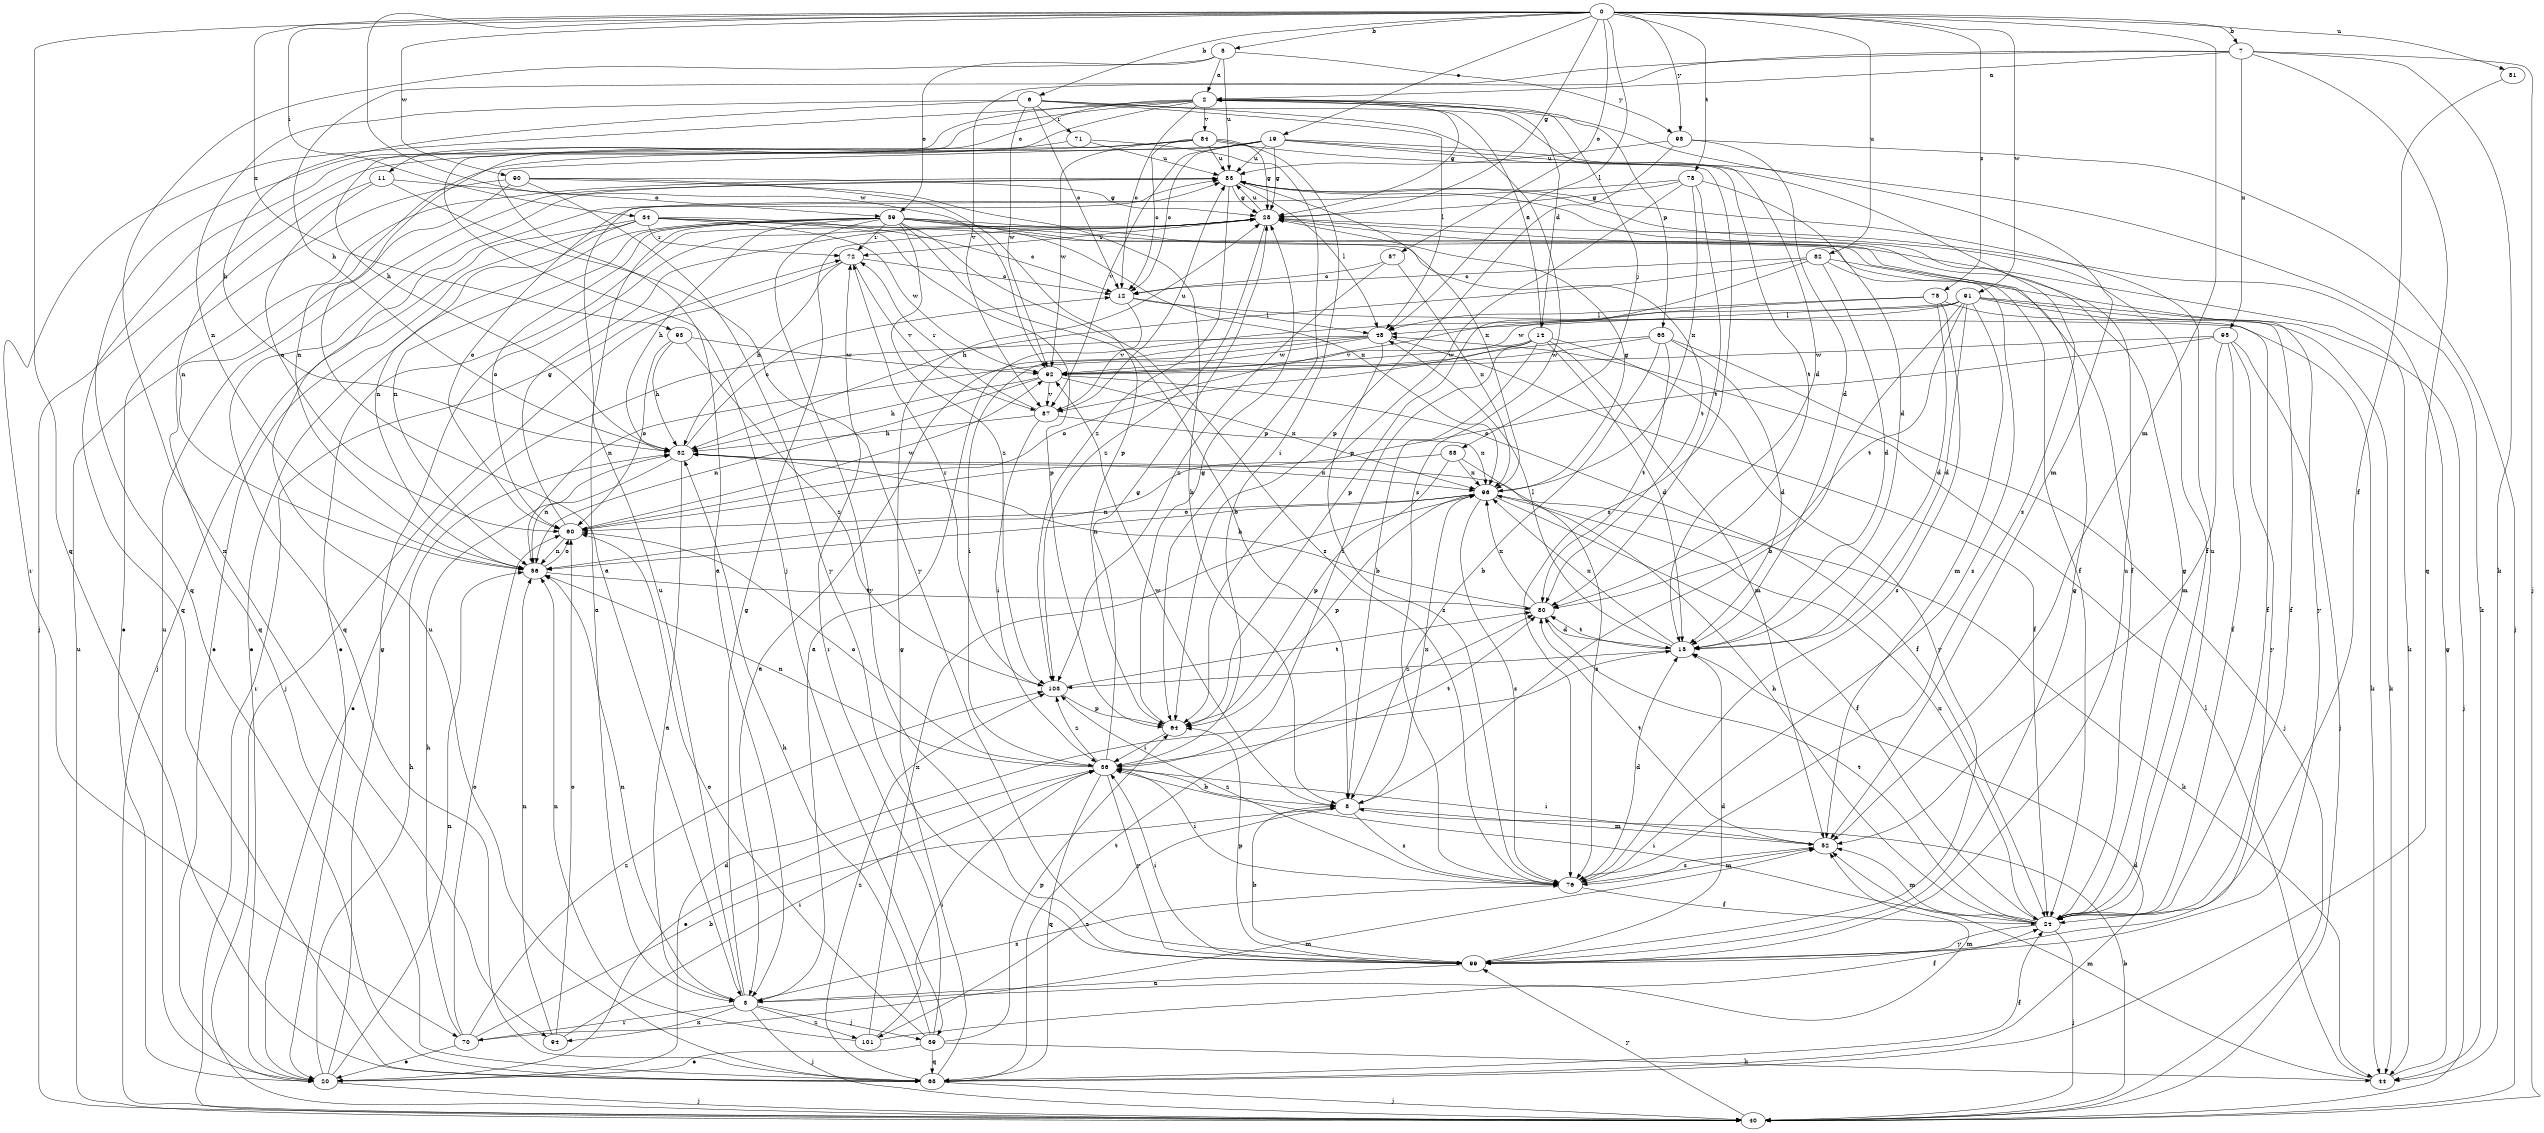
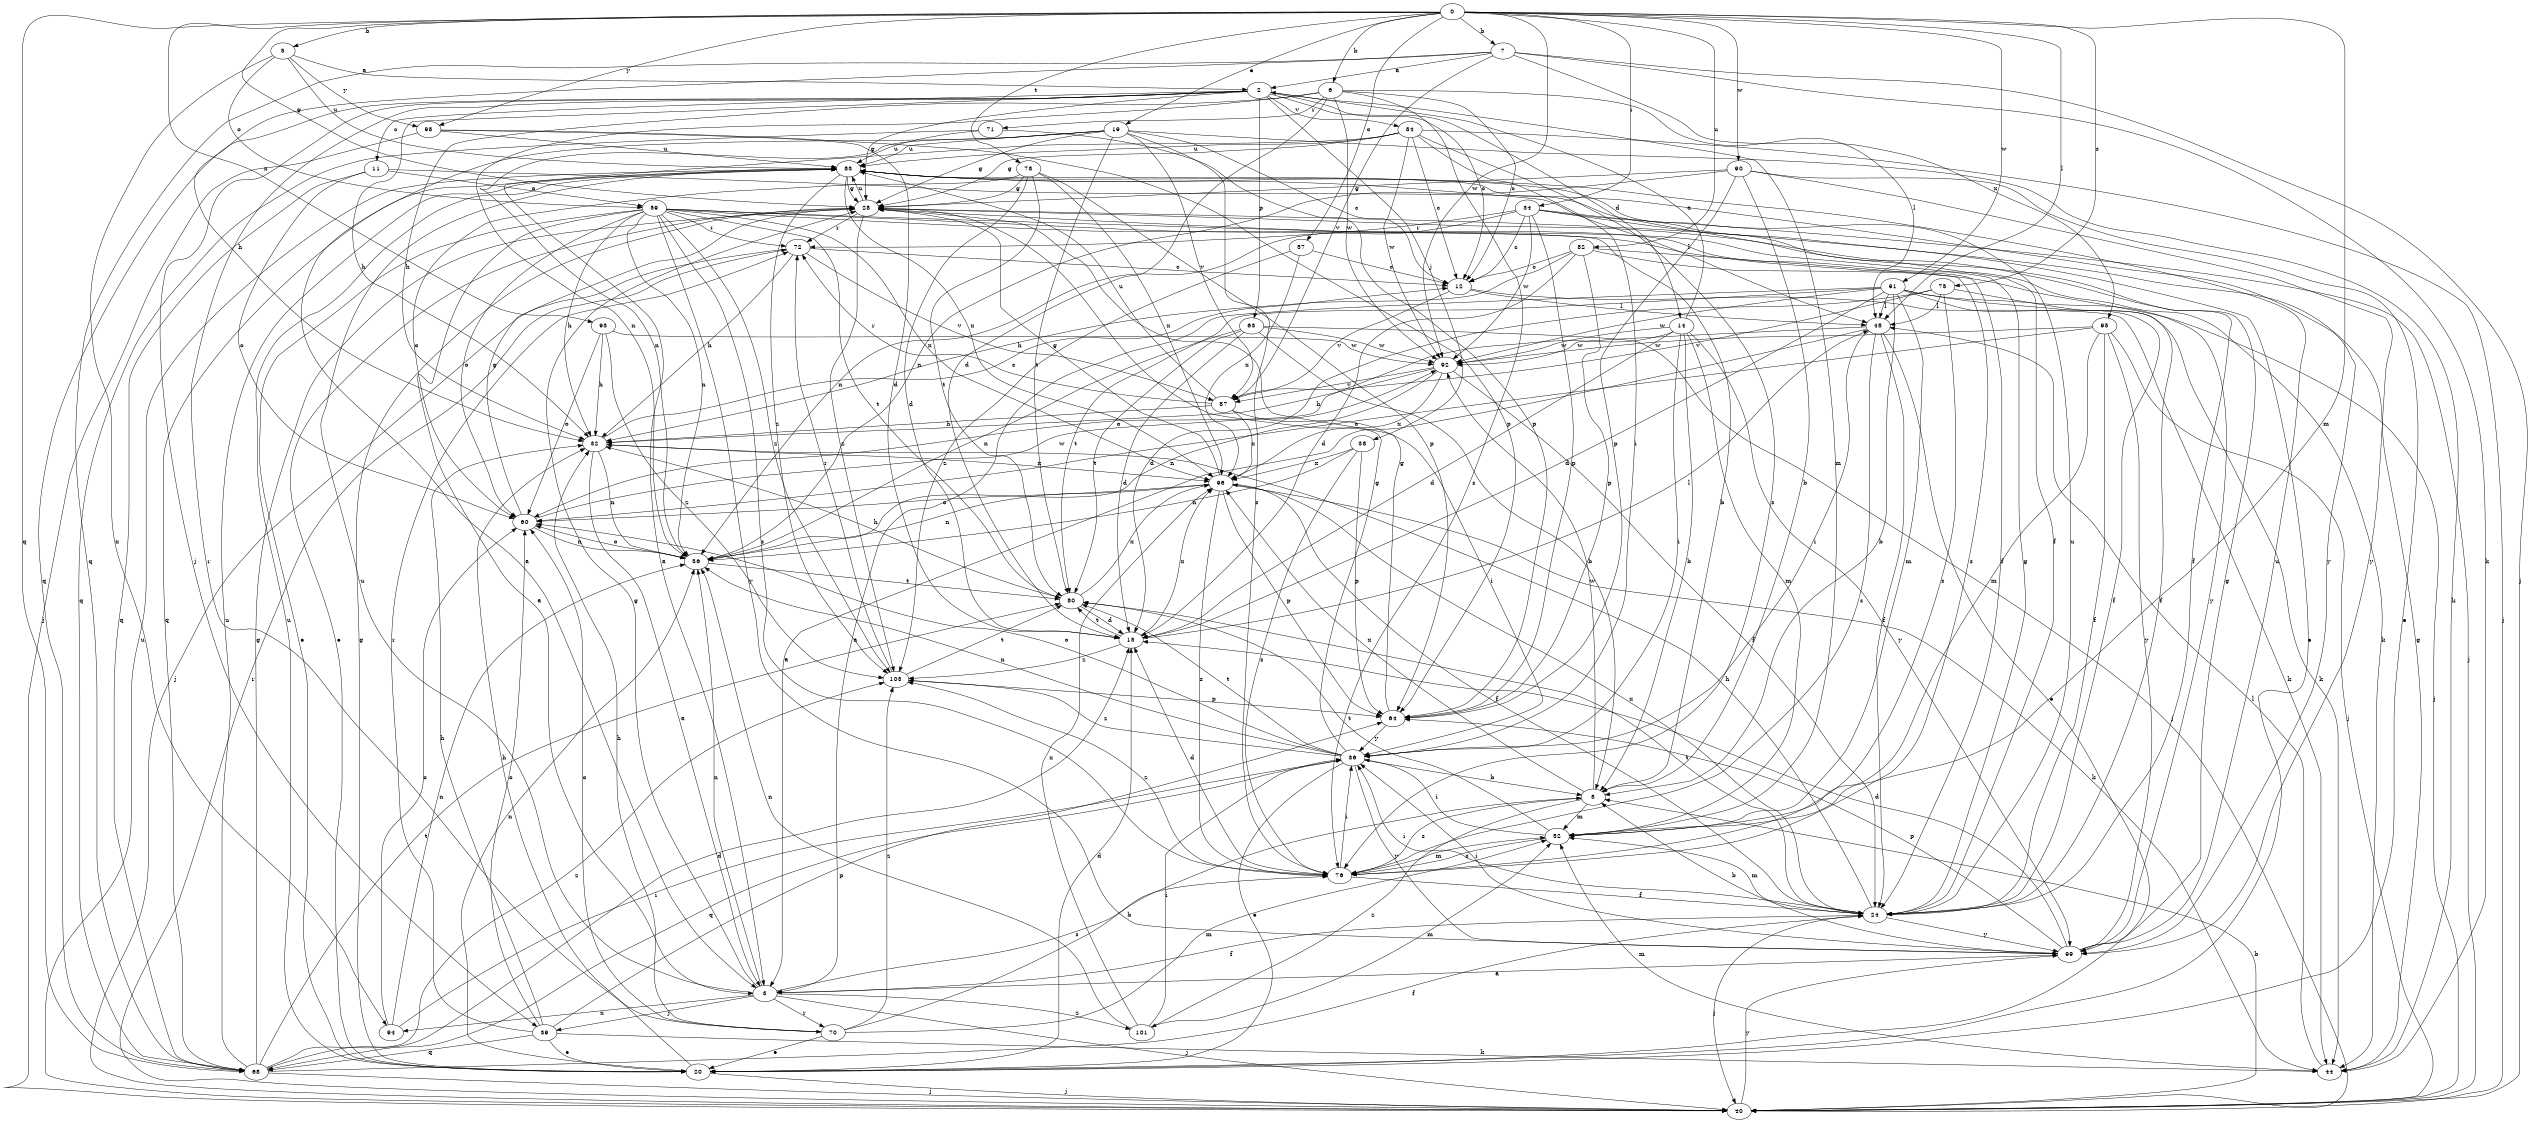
node "81": removed
edge "64" -> "36": label "i" -> "y"
